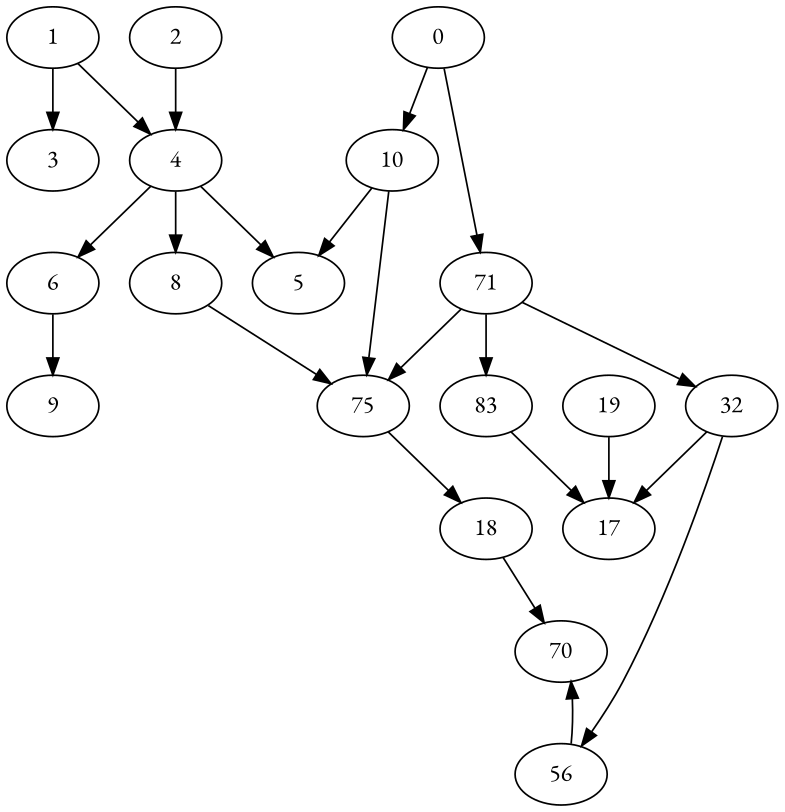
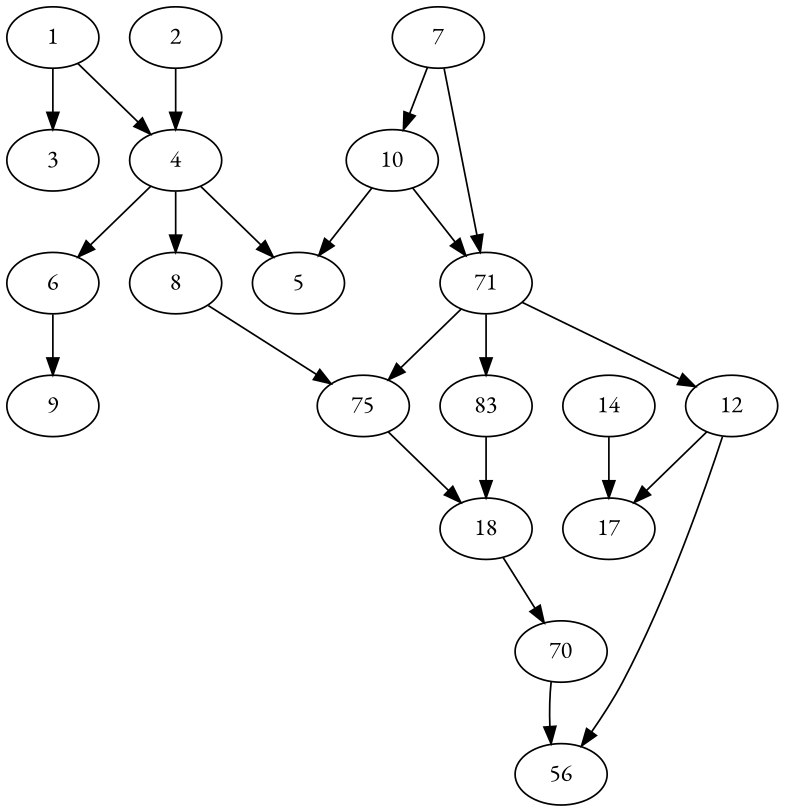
node "0": label "0" -> "7"
edge "10" -> "75": now "10" -> "71"
node "19": label "19" -> "14"
node "32": label "32" -> "12"
edge "83" -> "17": now "83" -> "18"
edge "56" -> "70": reversed
